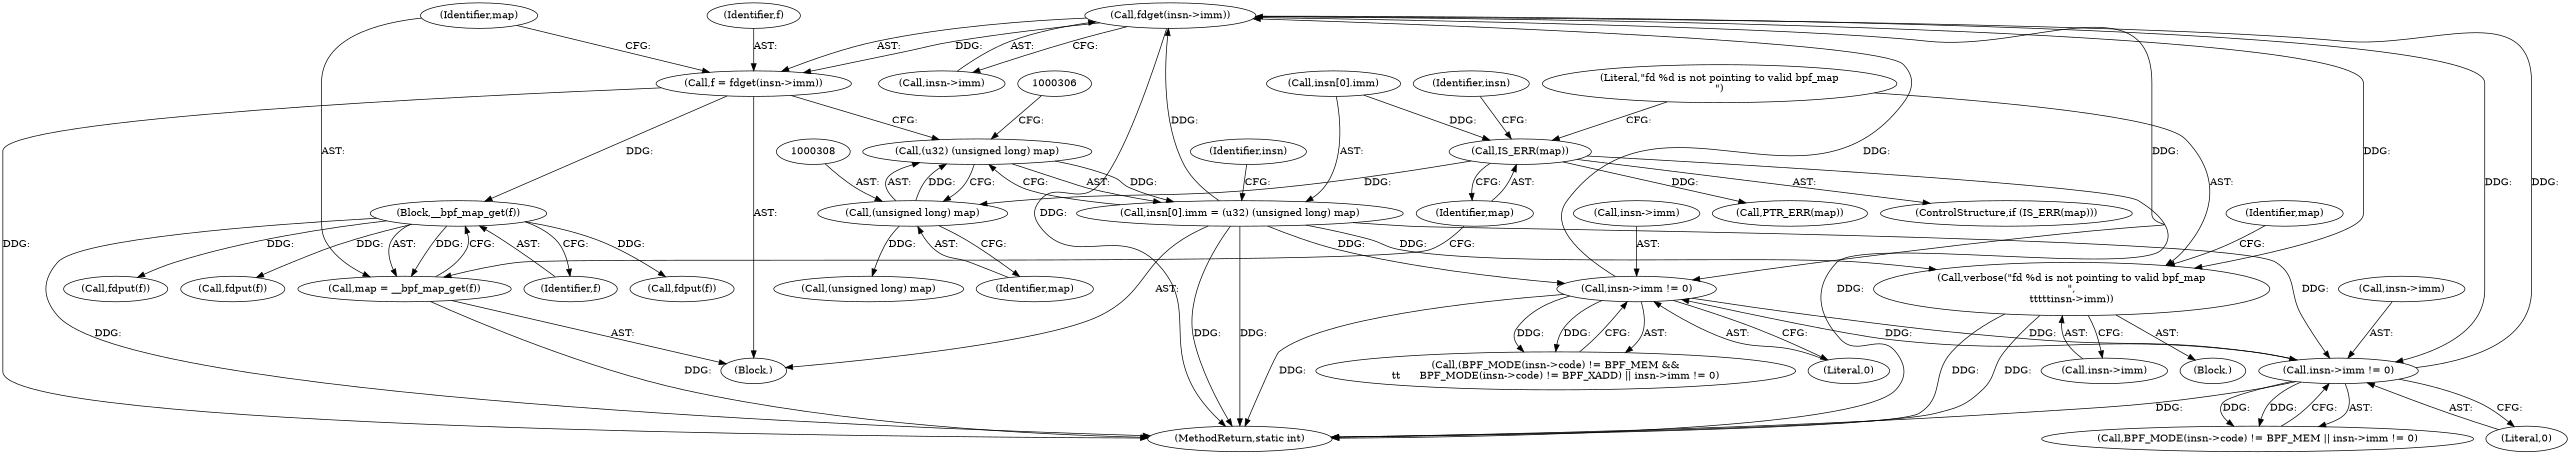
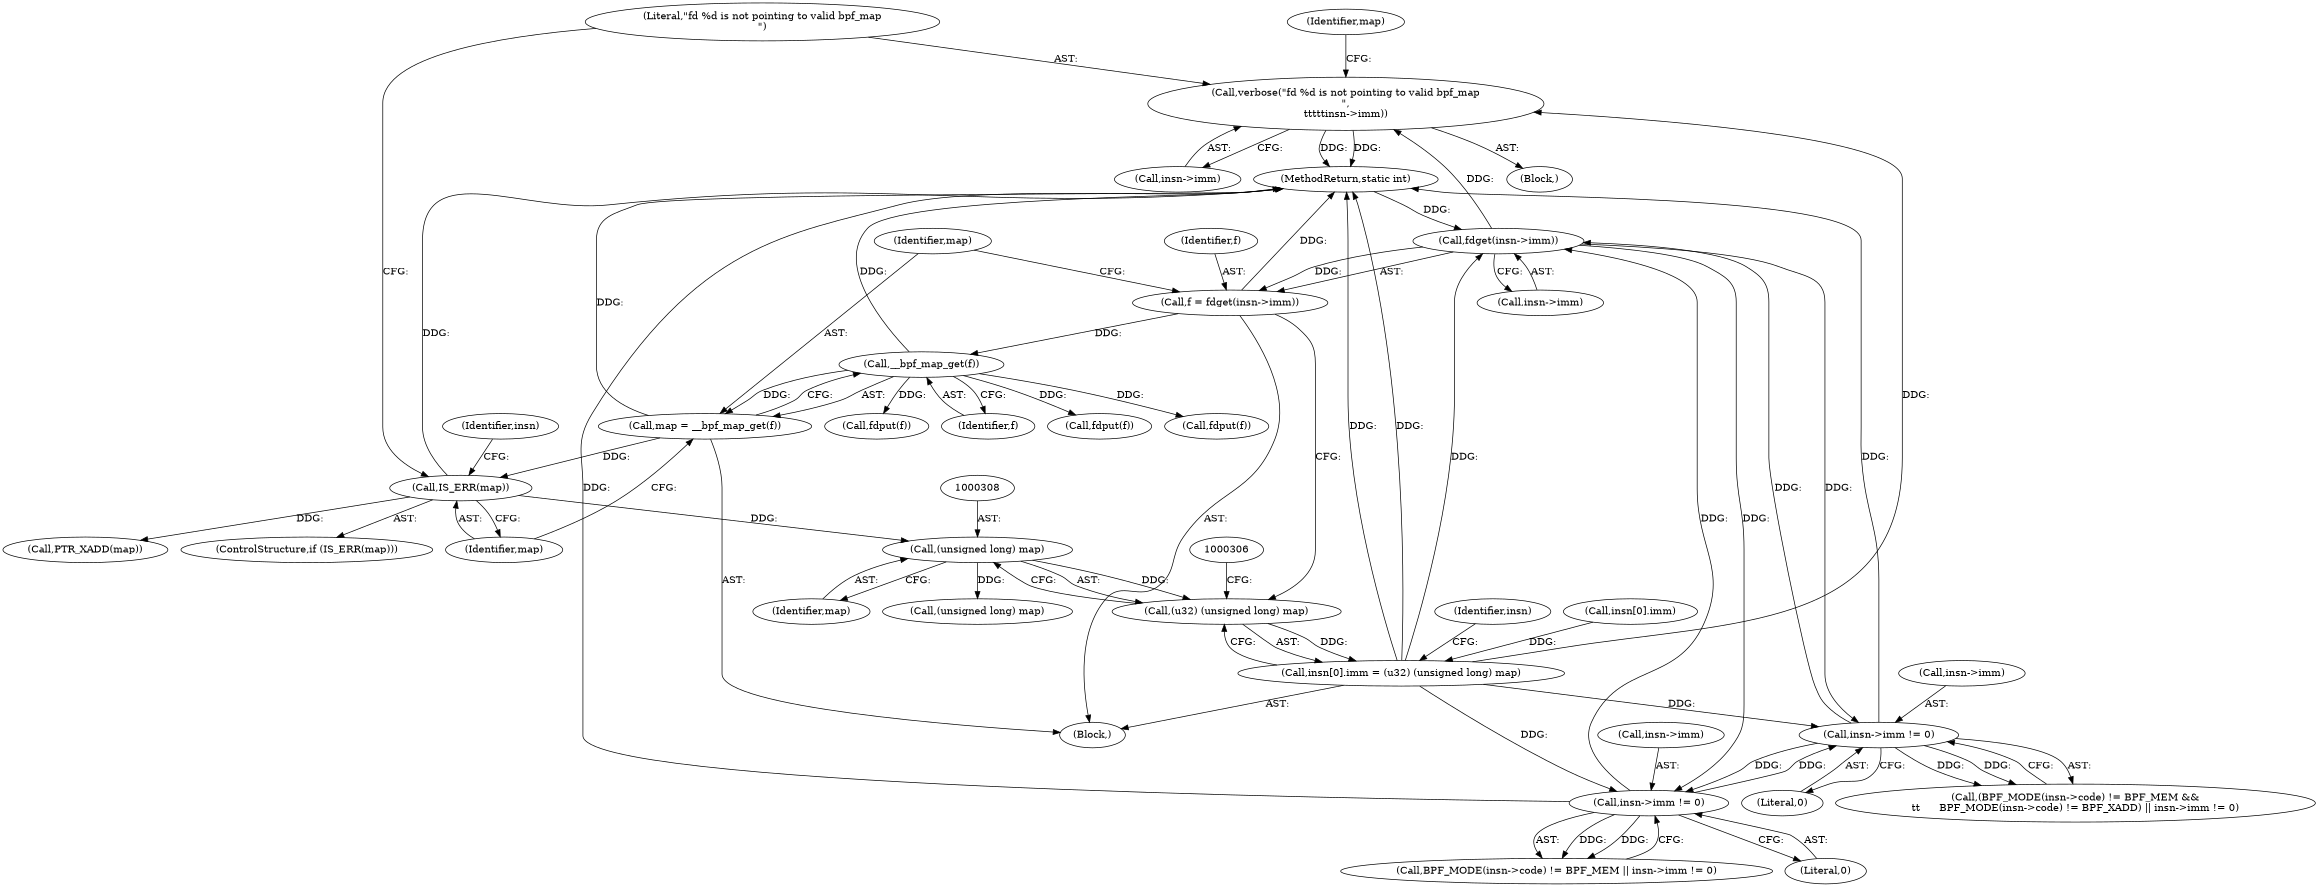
edge "(Call,insn[0].imm)" -> "(Call,IS_ERR(map))": now "(Call,map = __bpf_map_get(f))" -> "(Call,IS_ERR(map))"
edge "(Call,insn[0].imm)" -> "(Call,insn[0].imm = (u32) (unsigned long) map)": label "AST: " -> "DDG: "
node "(Block,__bpf_map_get(f))": label "(Block,__bpf_map_get(f))" -> "(Call,__bpf_map_get(f))"
node "(Call,PTR_ERR(map))": label "(Call,PTR_ERR(map))" -> "(Call,PTR_XADD(map))"
edge "(Call,fdget(insn->imm))" -> "(MethodReturn,static int)": reversed
